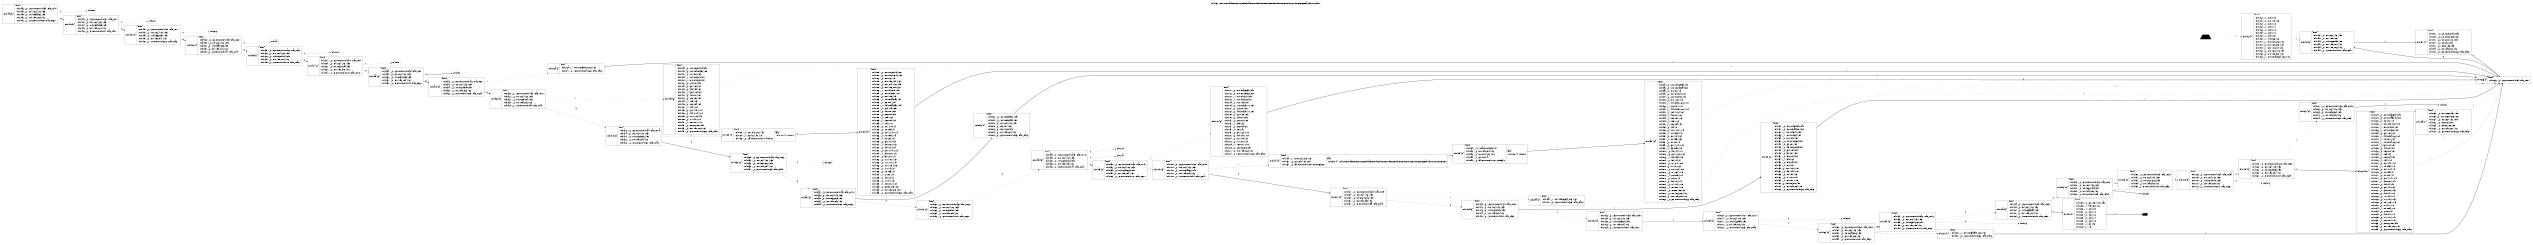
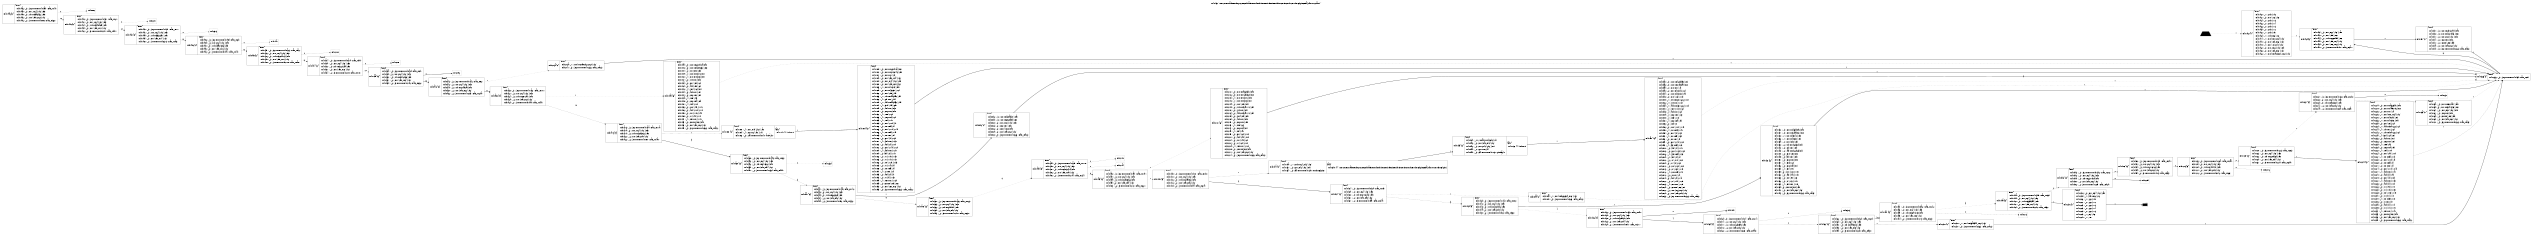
node "0x401ed1": added
